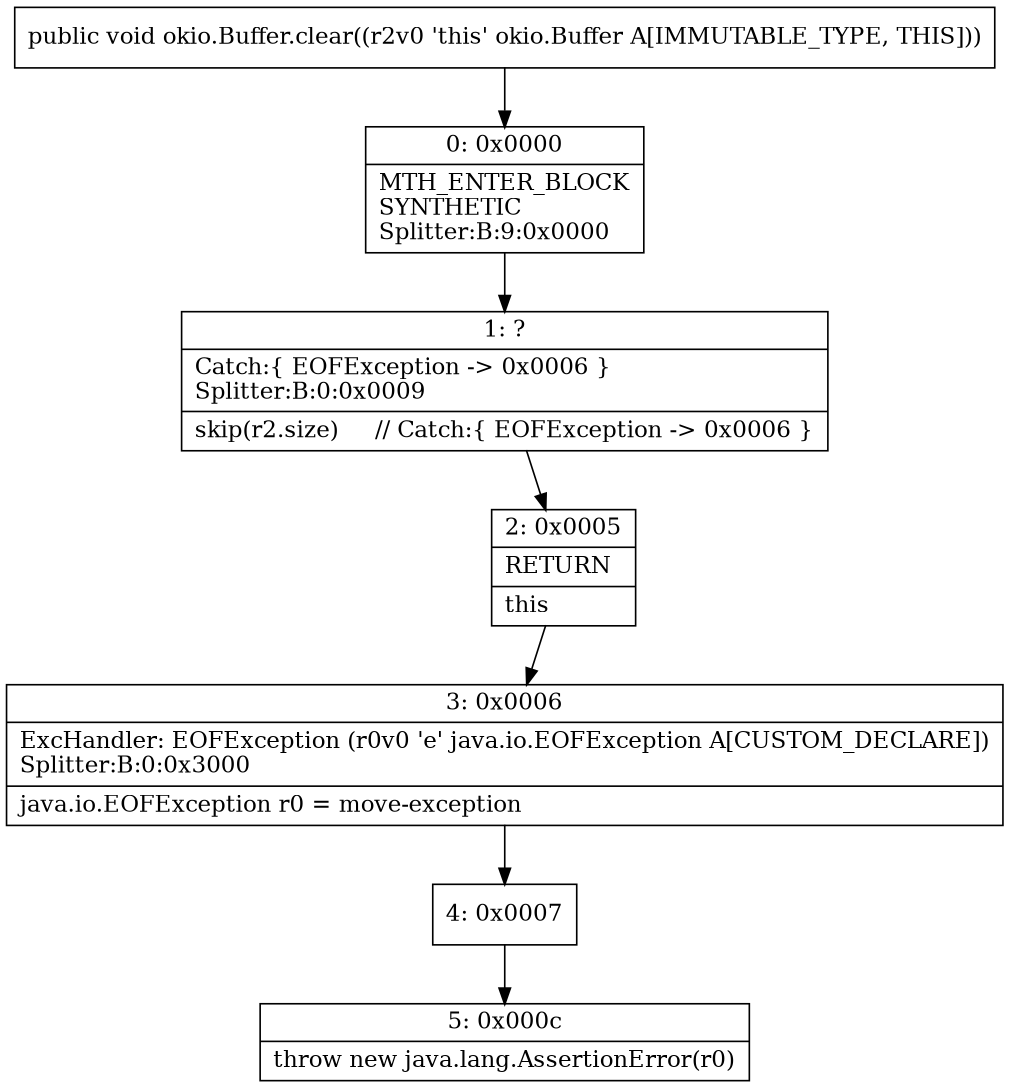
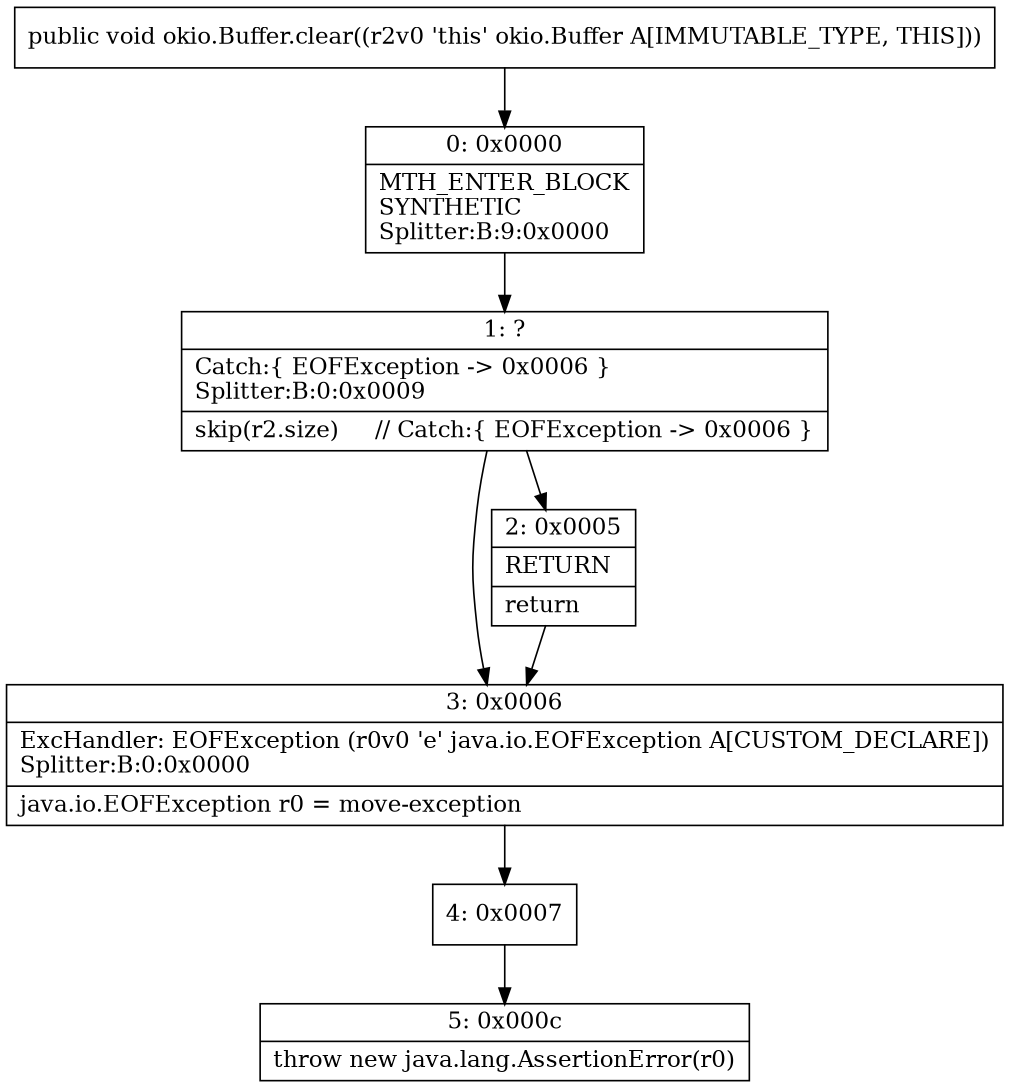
edge "1: ?" -> "3: 0x0006": added
node "2: 0x0005": text "this" -> "return"
node "3: 0x0006": text "Splitter:B:0:0x3000" -> "Splitter:B:0:0x0000"
